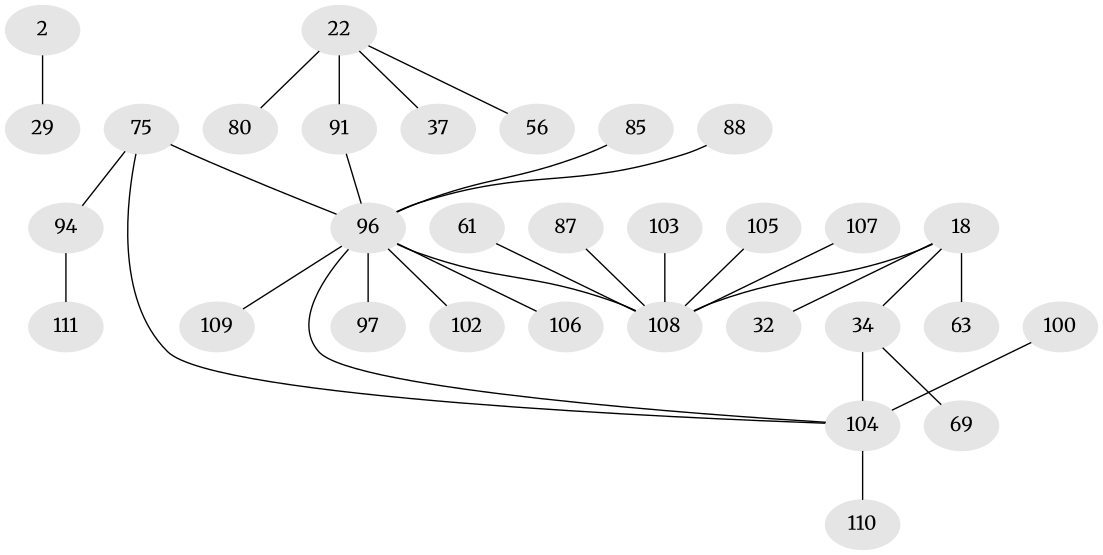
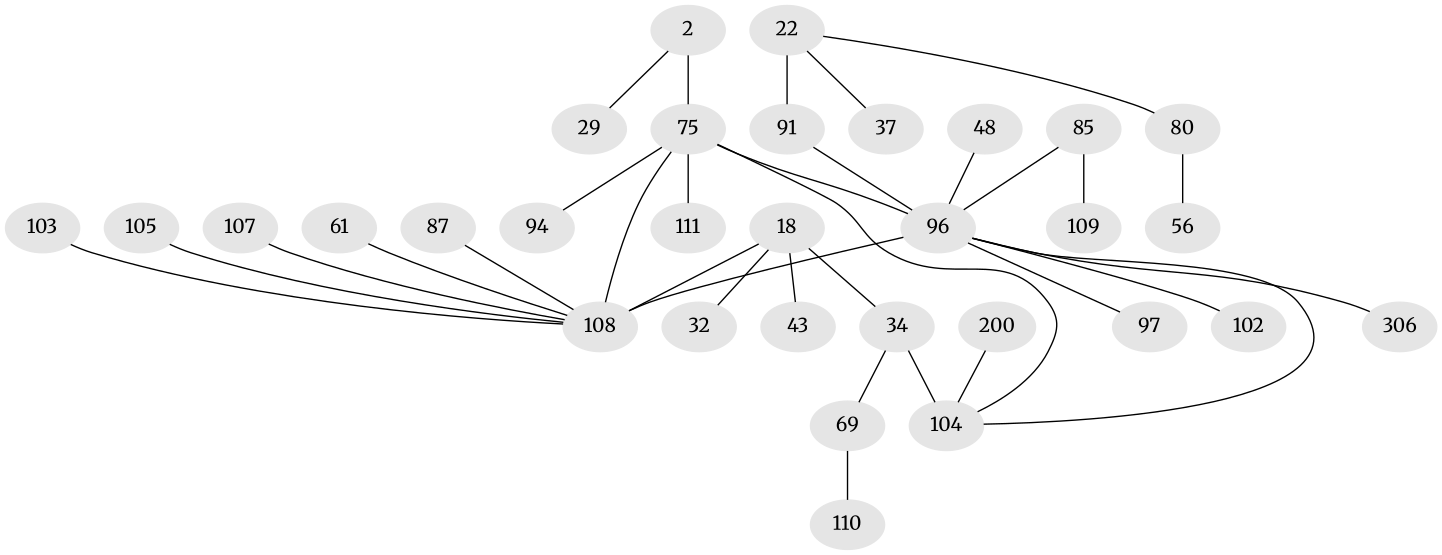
edge "22" -- "56": now "80" -- "56"
edge "2" -- "75": added
node "88": label "88" -> "48"
edge "75" -- "108": added
edge "94" -- "111": now "75" -- "111"
edge "96" -- "109": now "85" -- "109"
node "106": label "106" -> "306"
node "63": label "63" -> "43"
node "100": label "100" -> "200"
edge "104" -- "110": now "69" -- "110"
